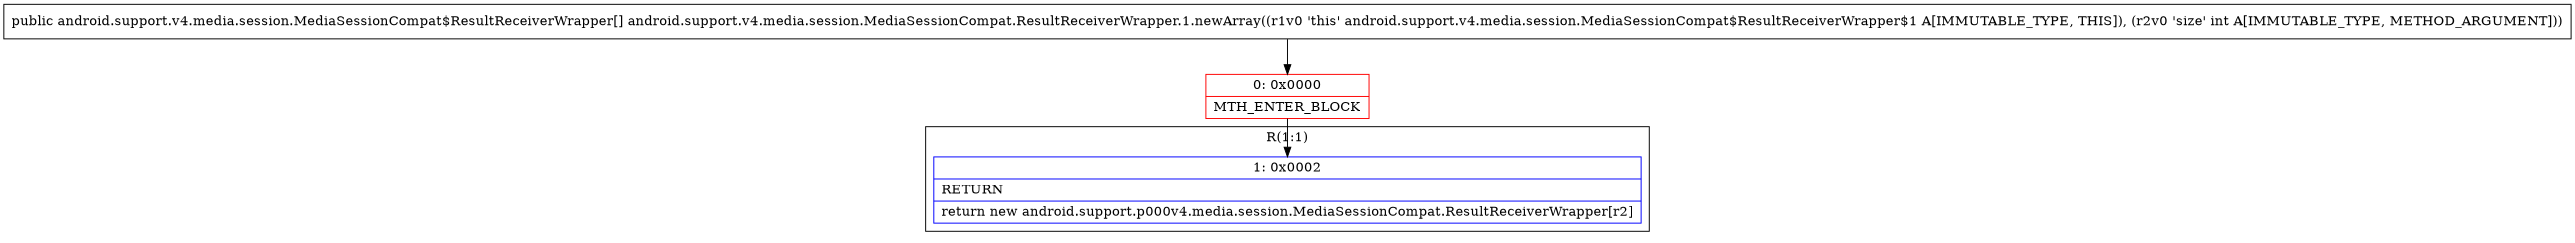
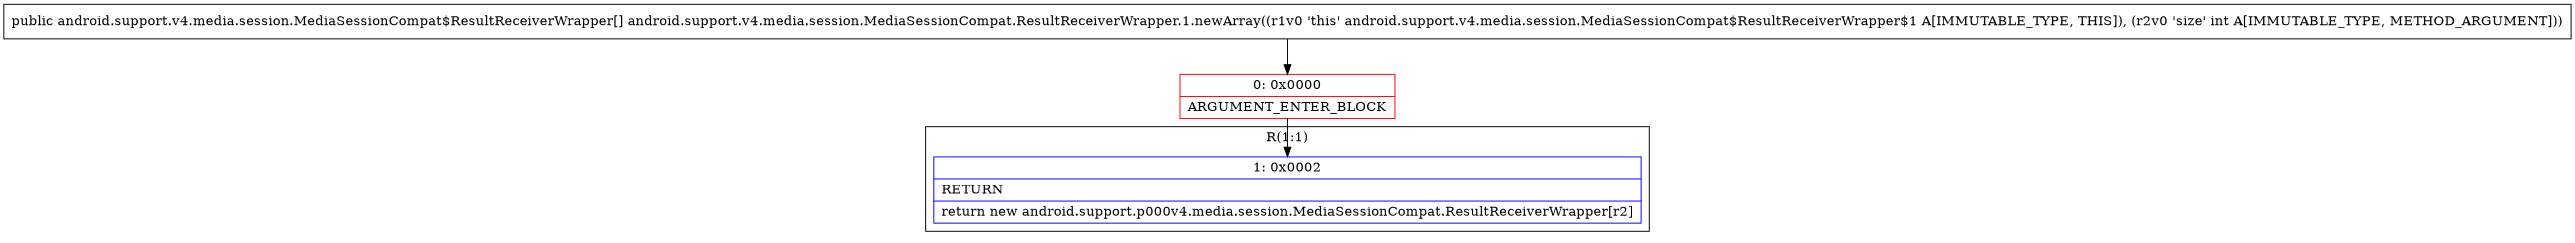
node "0: 0x0000": text "MTH_ENTER_BLOCK" -> "ARGUMENT_ENTER_BLOCK"
